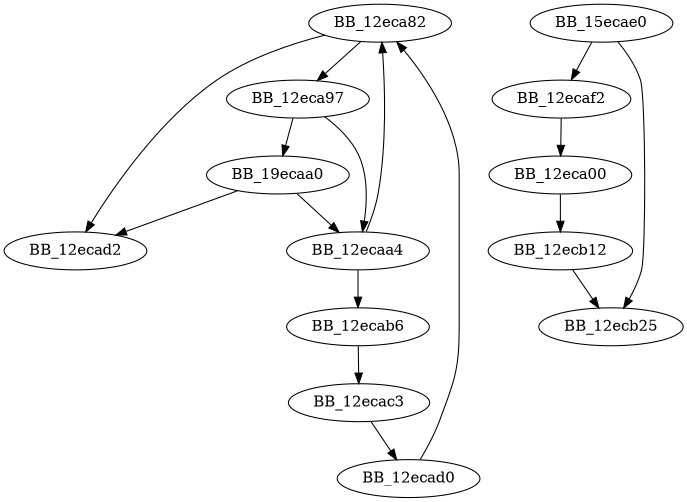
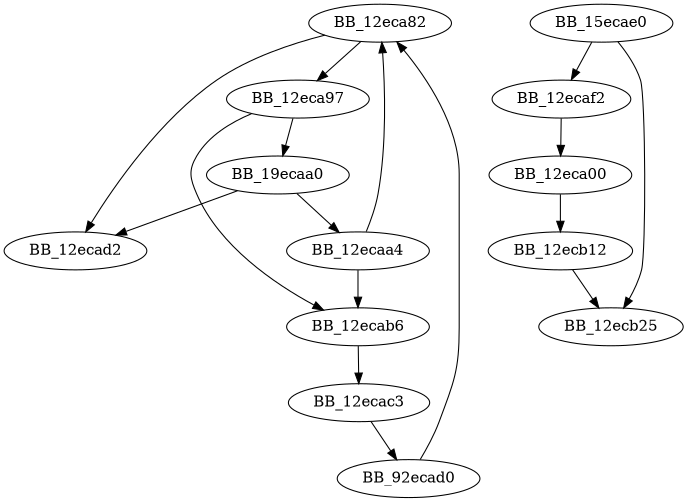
edge "BB_12eca97" -> "BB_12ecaa4": now "BB_12eca97" -> "BB_12ecab6"
node "BB_12ecad0": label "BB_12ecad0" -> "BB_92ecad0"
